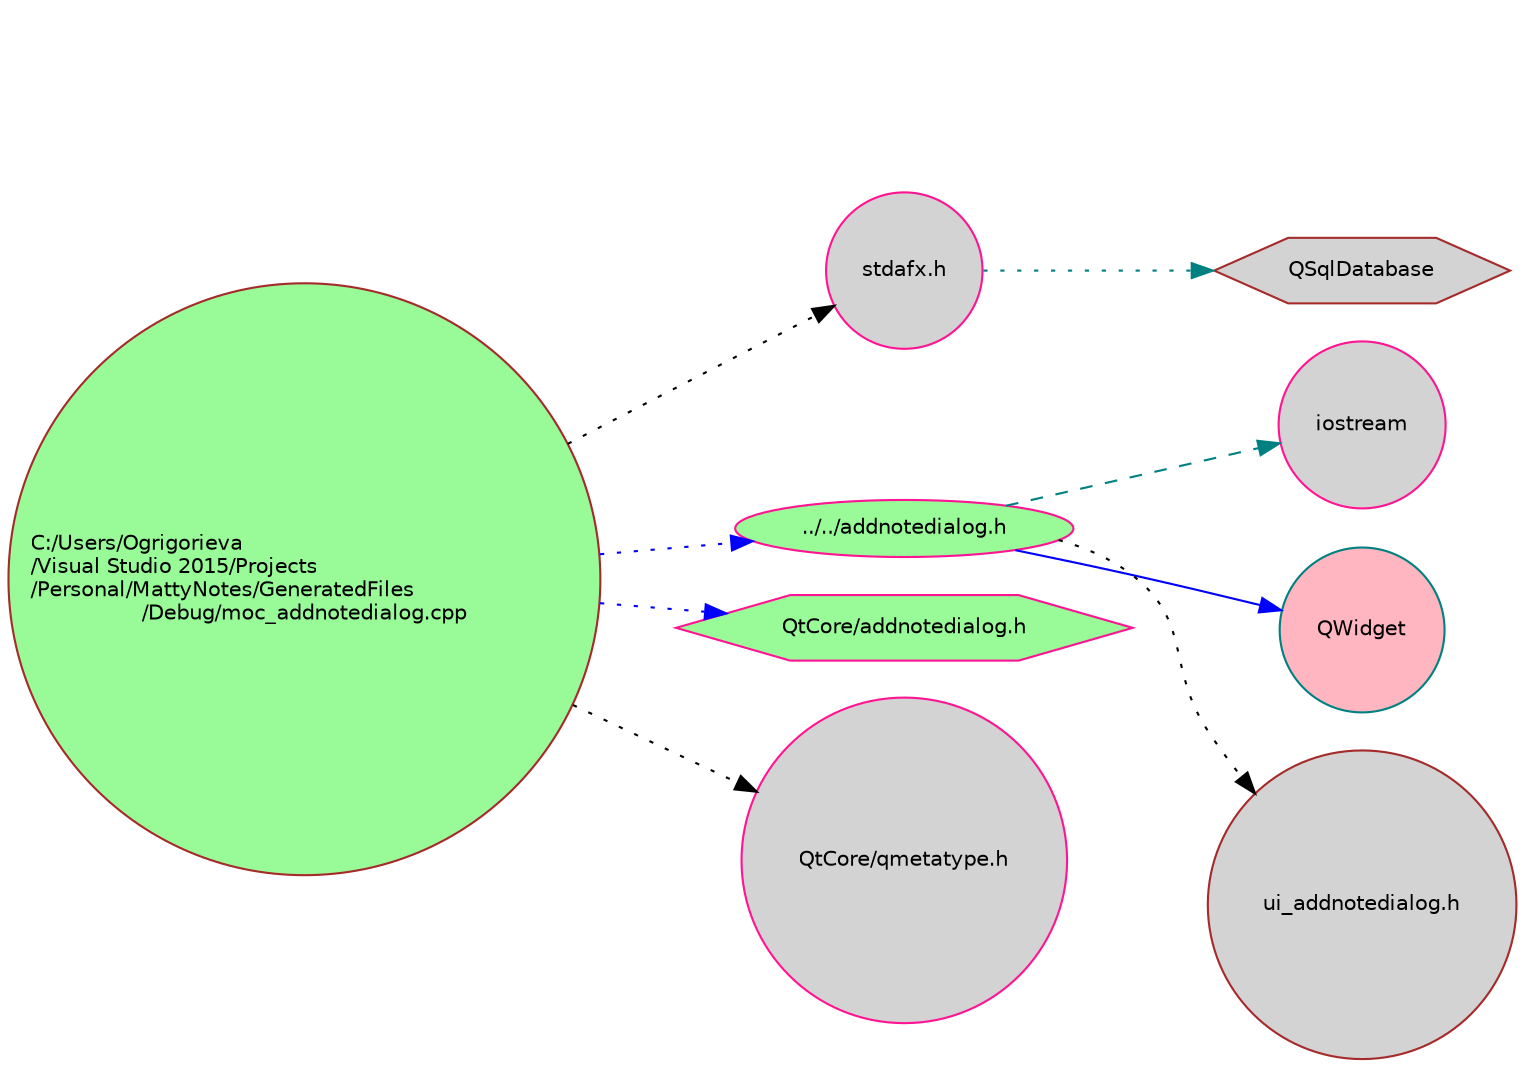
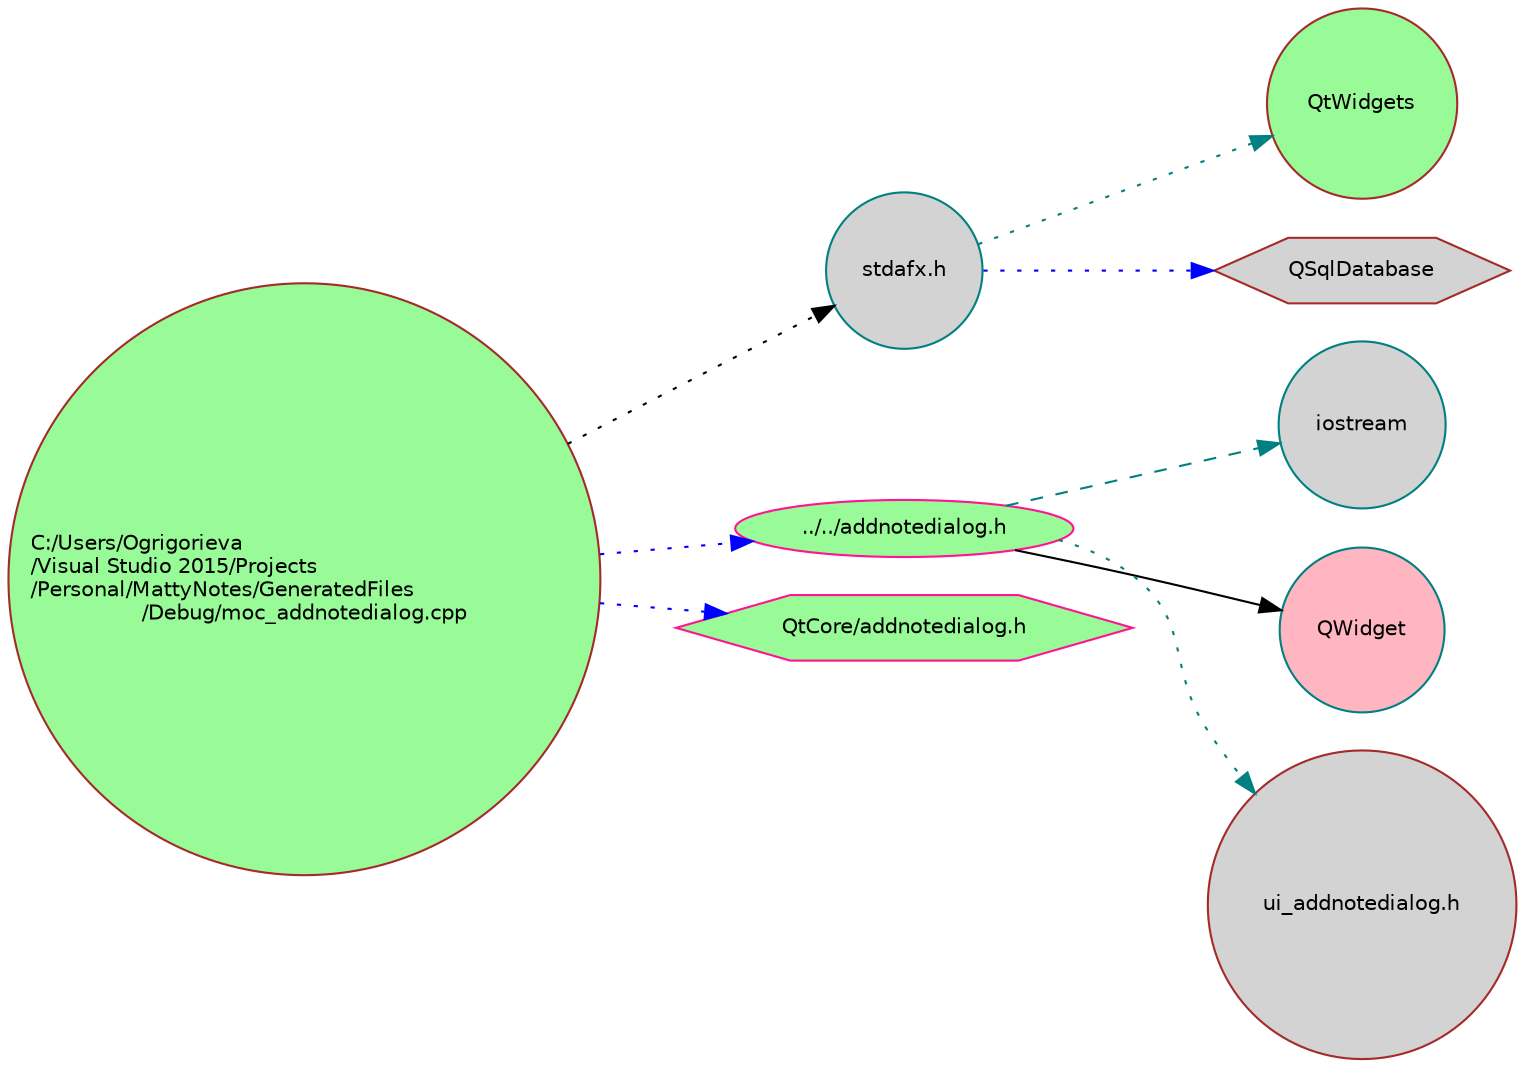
node "QtWidgets": added
node "stdafx.h": color deeppink -> teal
edge "stdafx.h" -> "QSqlDatabase": color teal -> blue
node "iostream": color deeppink -> teal
edge "../../addnotedialog.h" -> "QWidget": color blue -> black
edge "../../addnotedialog.h" -> "ui_addnotedialog.h": color black -> teal
node "QtCore/qmetatype.h": removed
